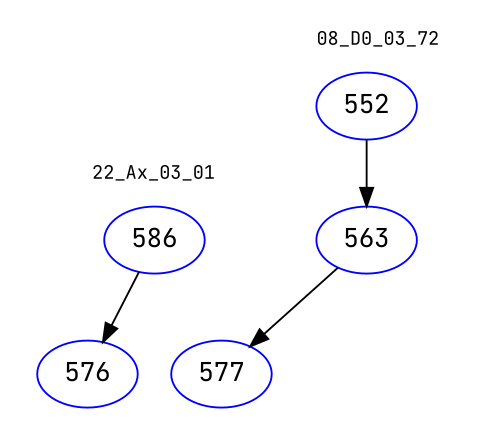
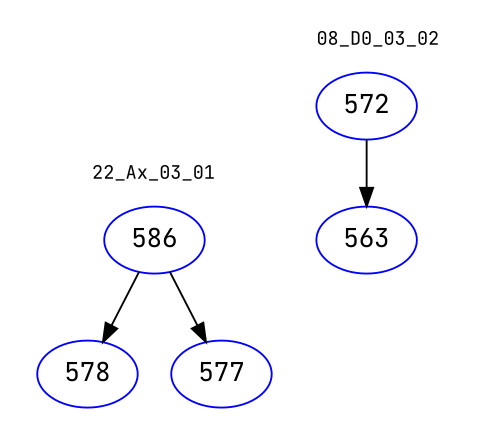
cluster "08_D0_03_72": label "08_D0_03_72" -> "08_D0_03_02"
node "552": label "552" -> "572"
edge "563" -> "577": now "586" -> "577"
node "576": label "576" -> "578"
